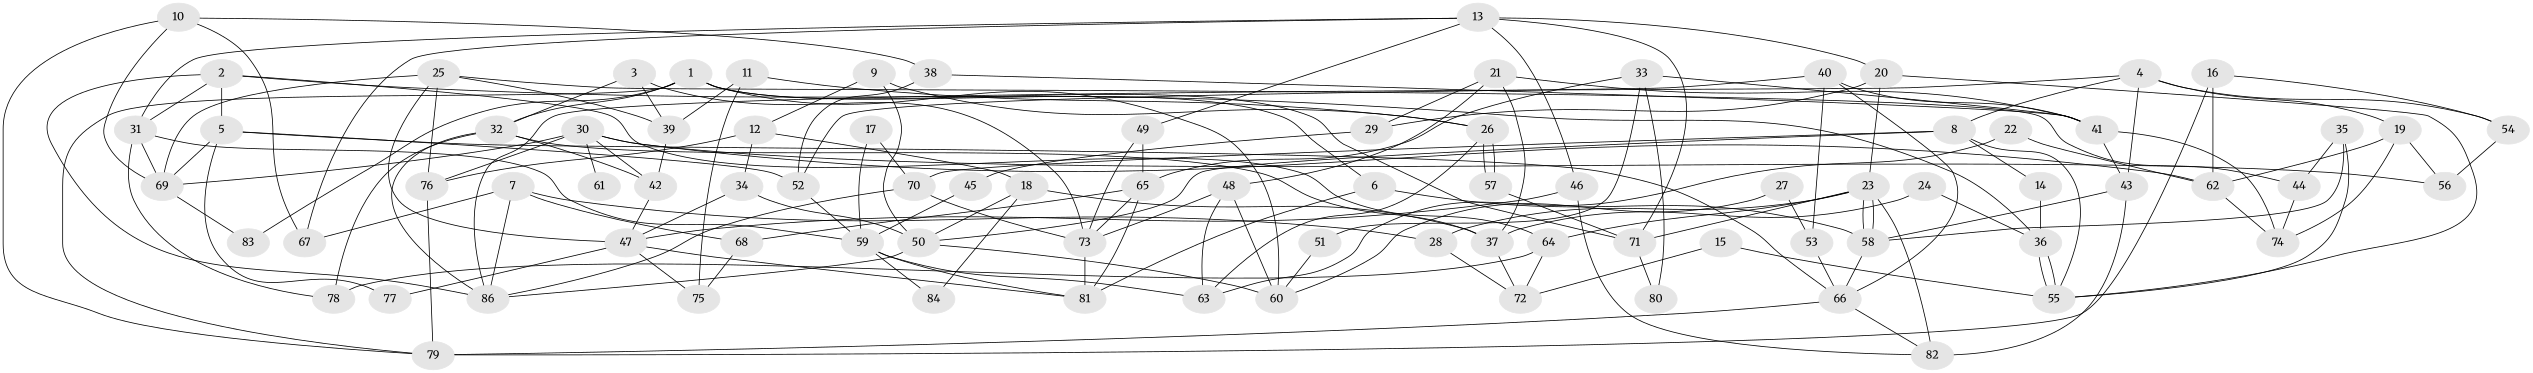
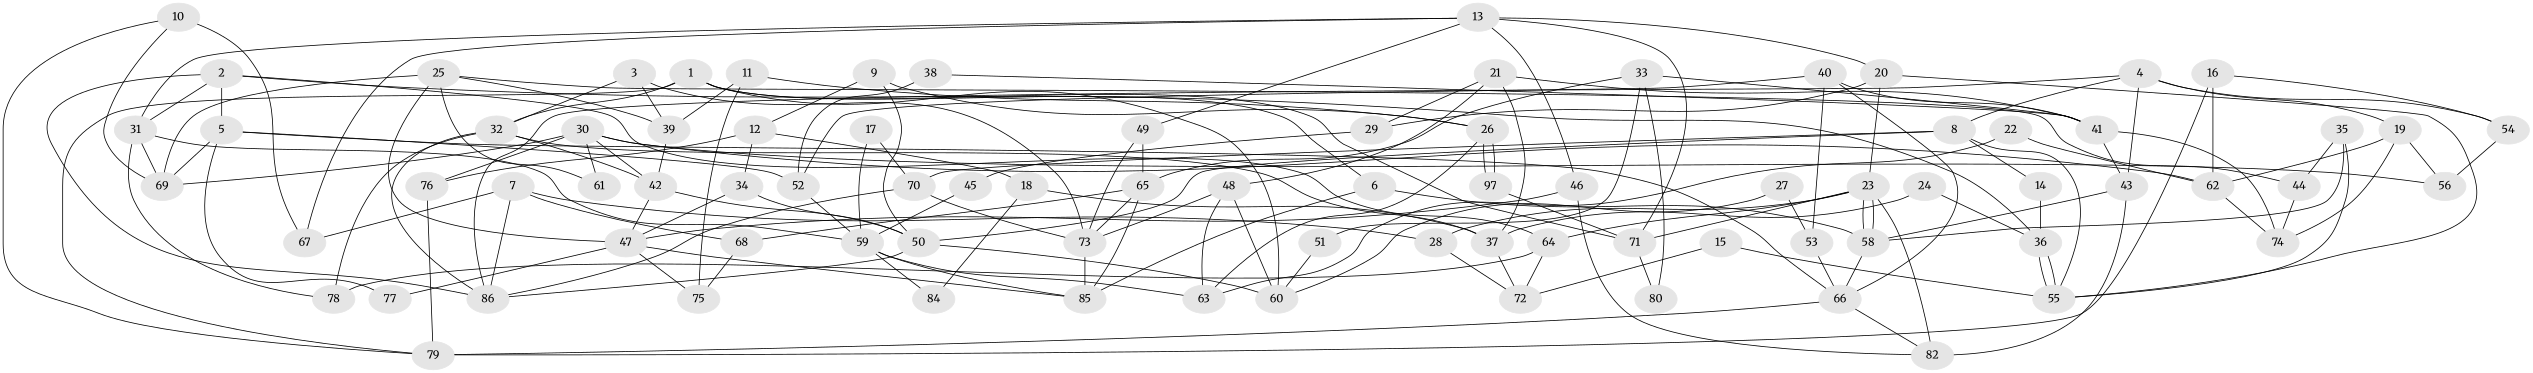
edge "10" -- "38": removed
edge "25" -- "76": now "25" -- "61"
node "57": label "57" -> "97"
edge "18" -- "50": now "42" -- "50"
node "83": removed
node "81": label "81" -> "85"
